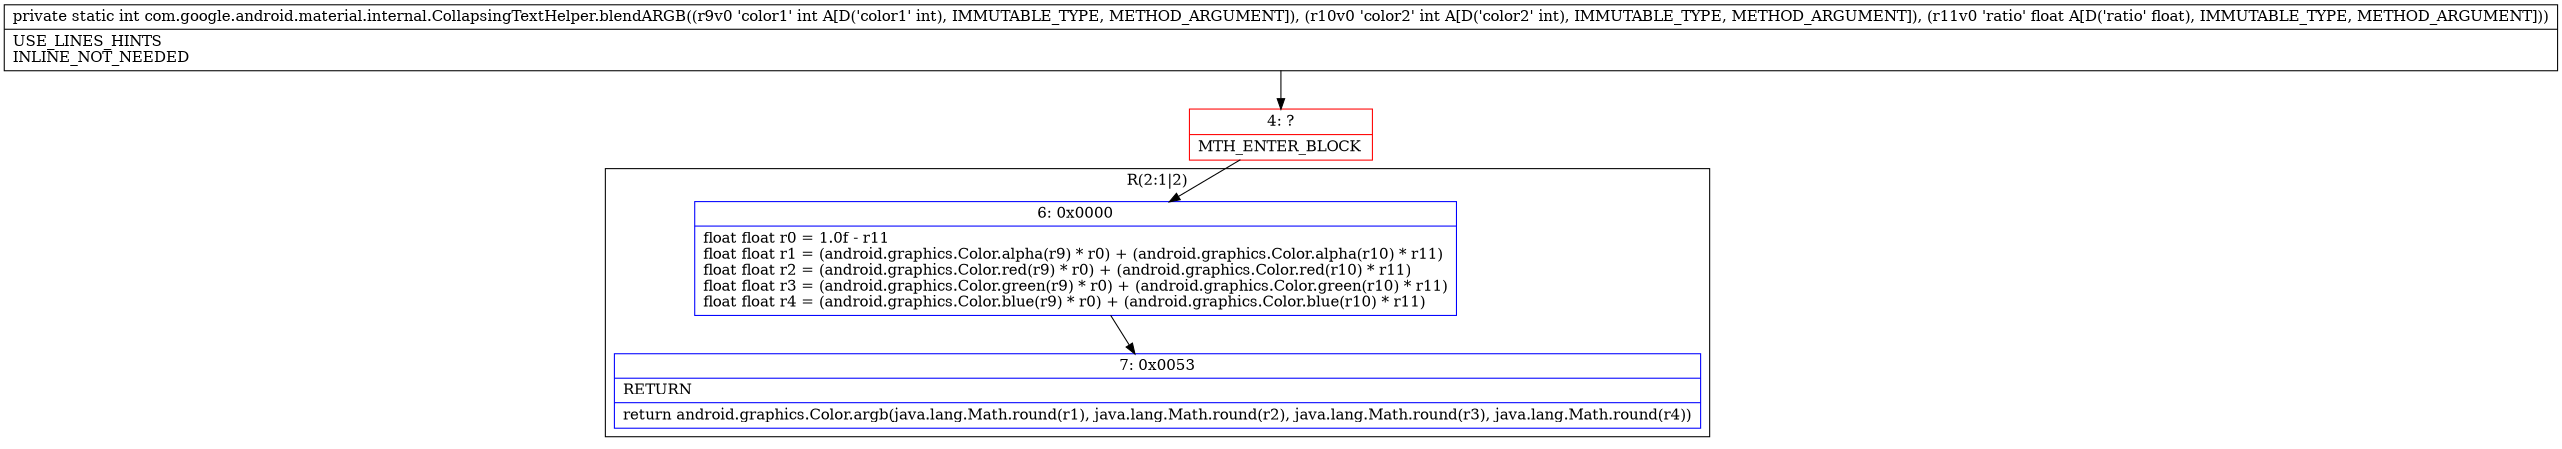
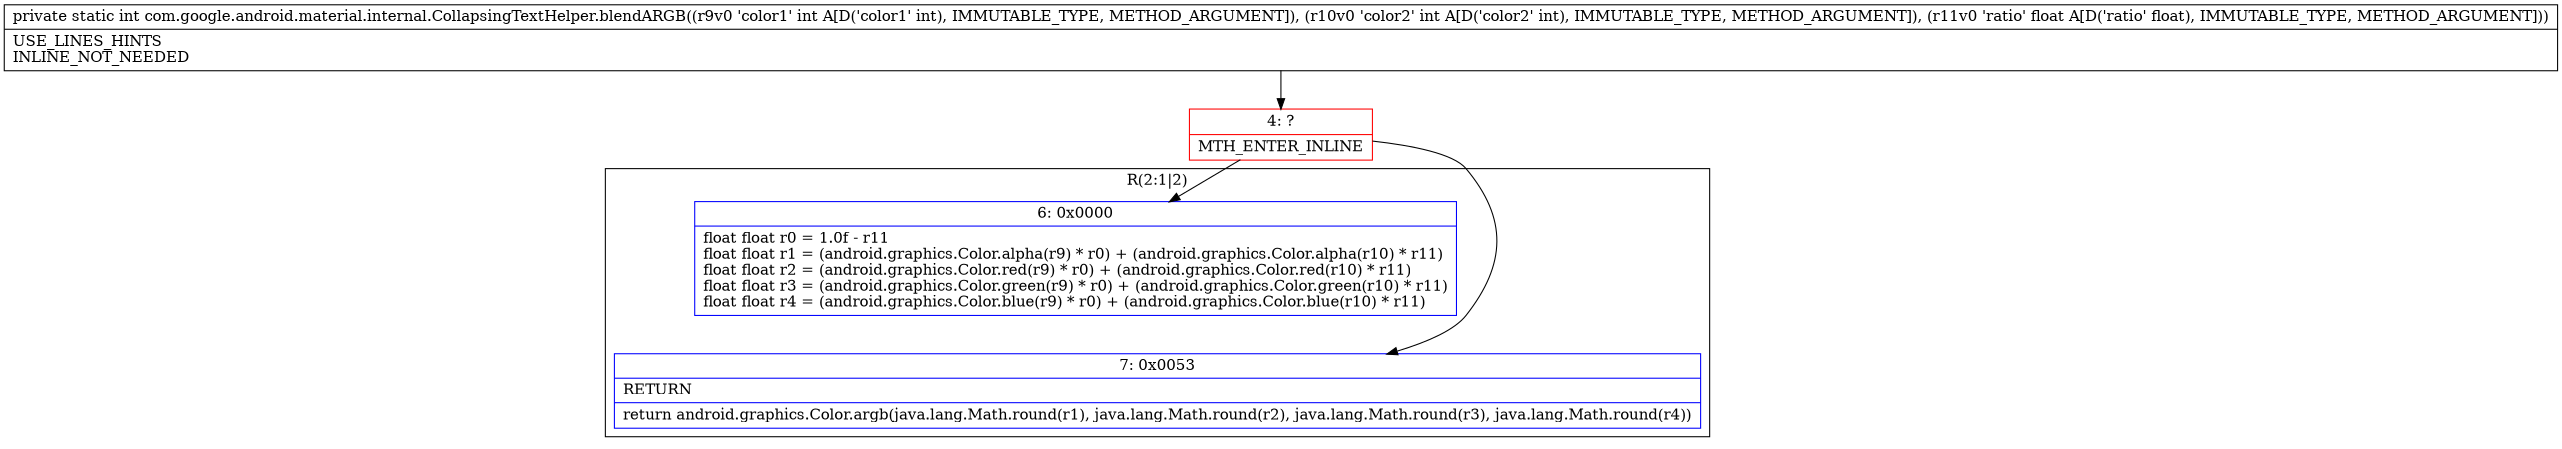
node "4: ?": text "MTH_ENTER_BLOCK" -> "MTH_ENTER_INLINE"
edge "6: 0x0000" -> "7: 0x0053": now "4: ?" -> "7: 0x0053"
